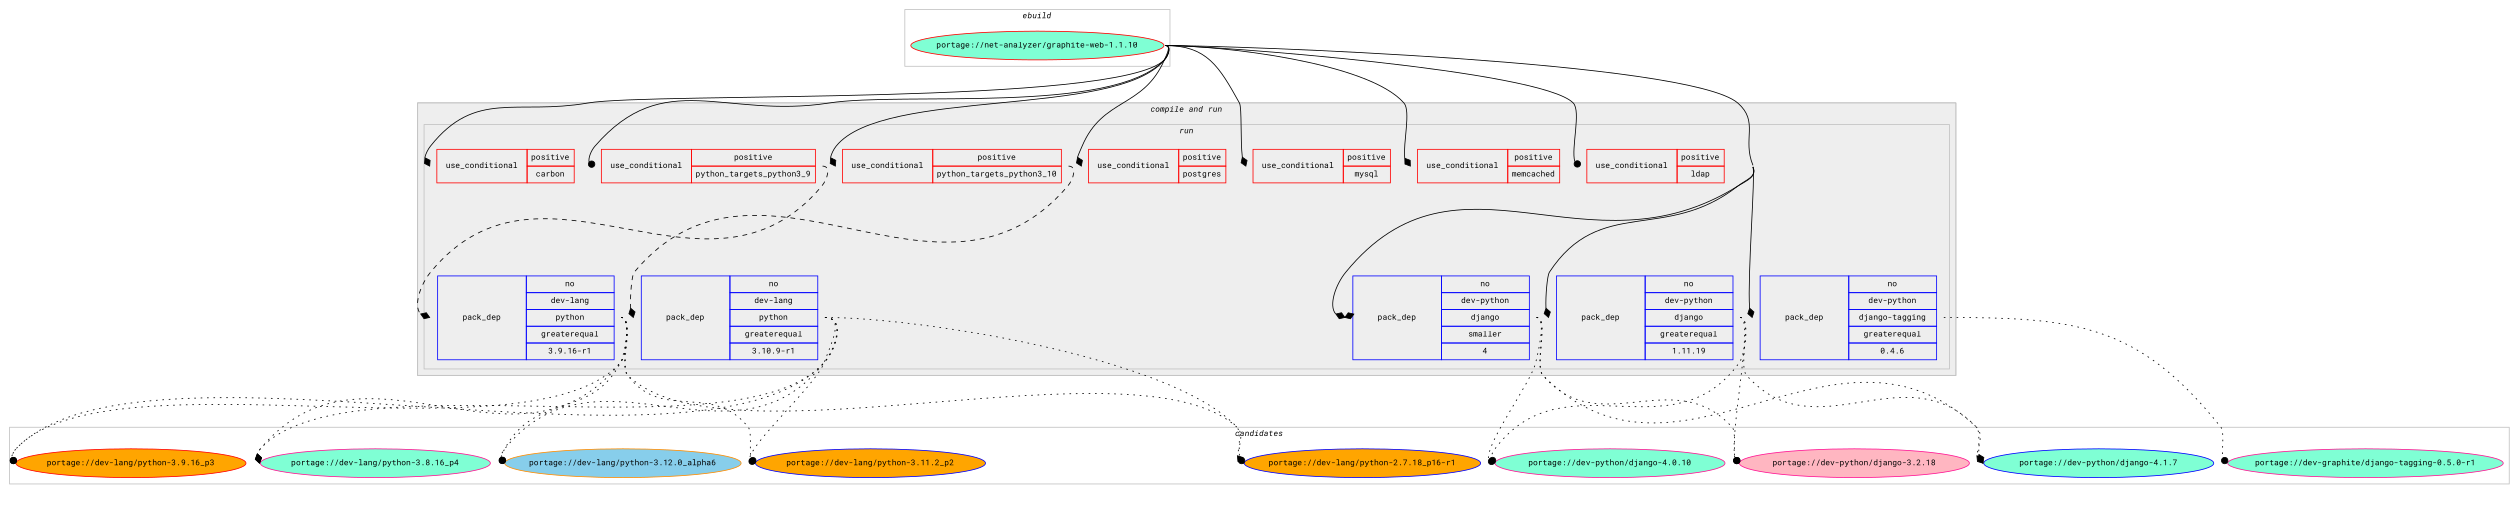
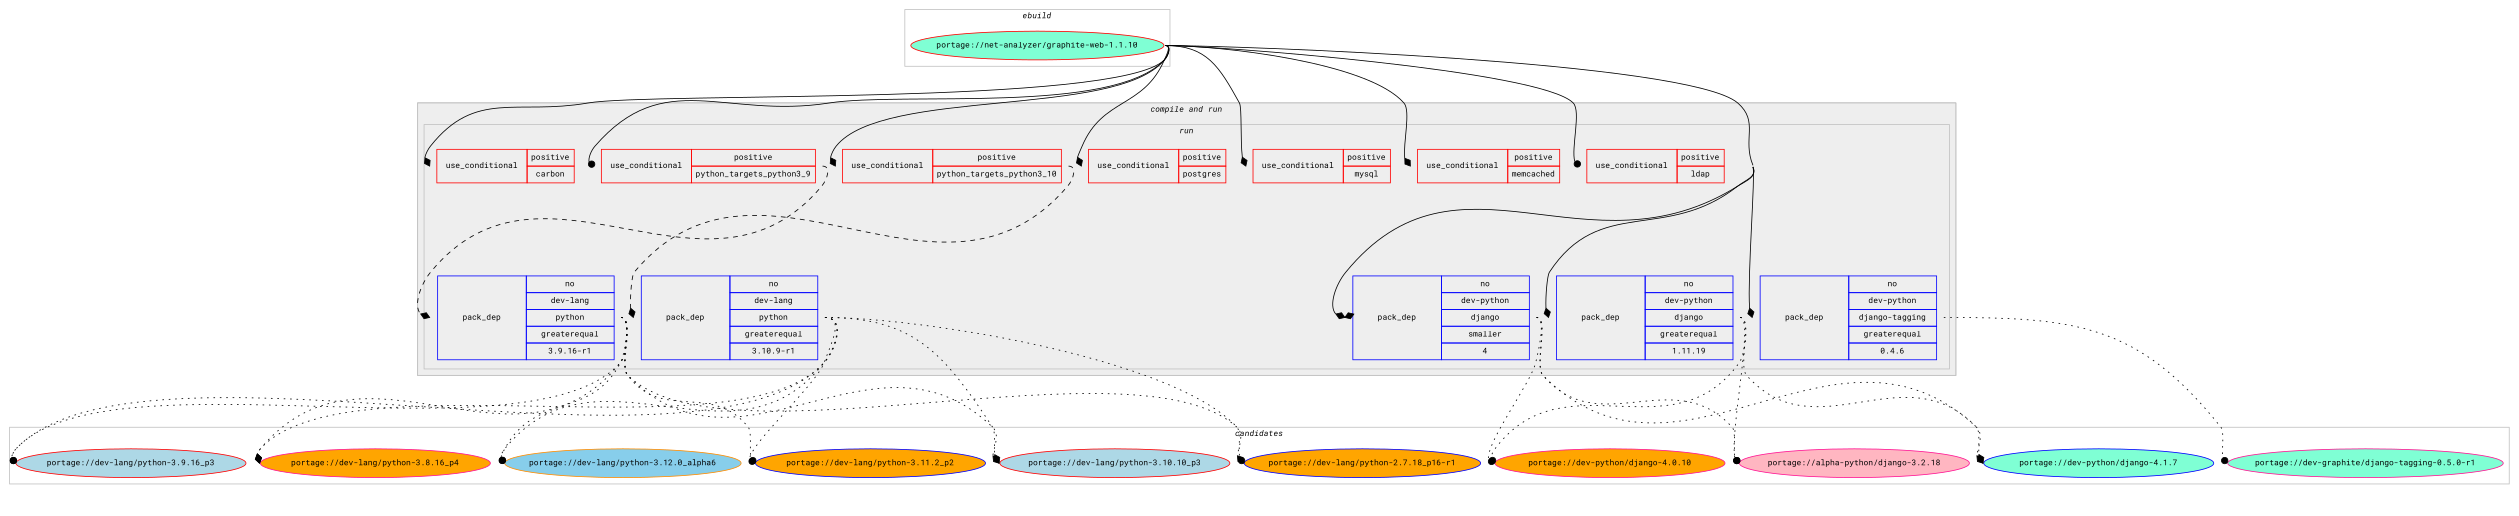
node "portage://dev-lang/python-3.9.16_p3": fillcolor orange -> lightblue
node "portage://dev-lang/python-3.8.16_p4": fillcolor aquamarine -> orange
node "portage://dev-lang/python-3.10.10_p3": added
node "portage://dev-python/django-4.0.10": fillcolor aquamarine -> orange
node "portage://dev-python/django-3.2.18": label "portage://dev-python/django-3.2.18" -> "portage://alpha-python/django-3.2.18"
